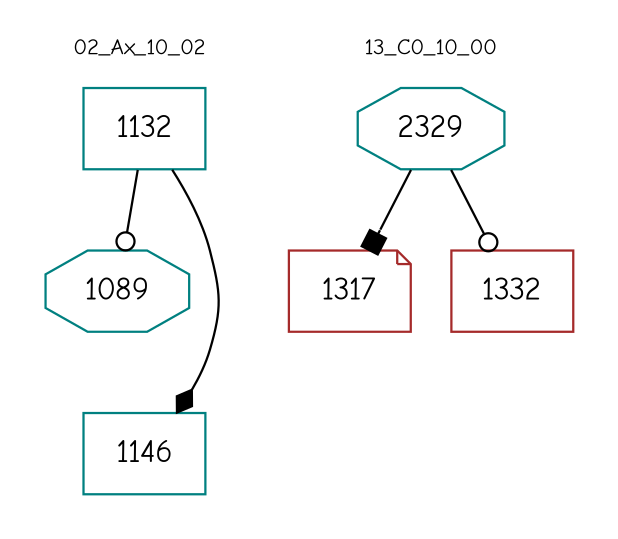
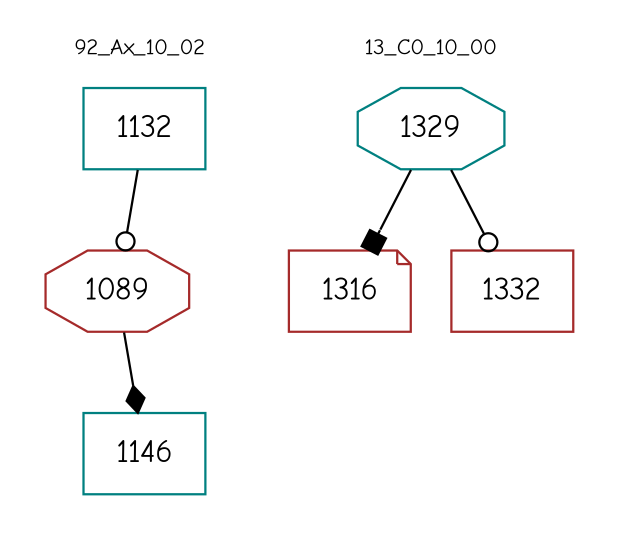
cluster "02_Ax_10_02": label "02_Ax_10_02" -> "92_Ax_10_02"
node "2329": label "2329" -> "1329"
edge "1132" -> "1146": now "1089" -> "1146"
node "1089": color teal -> brown
node "1317": label "1317" -> "1316"
